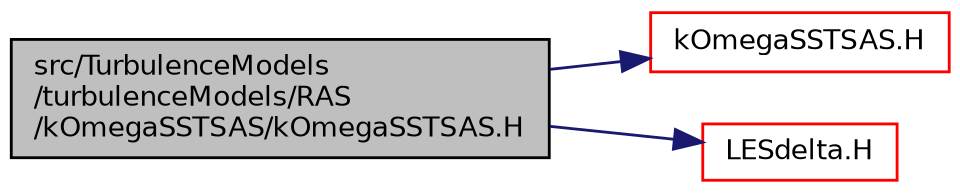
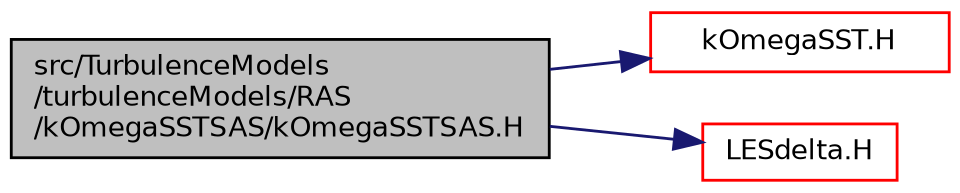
node "kOmegaSSTSAS.H": label "kOmegaSSTSAS.H" -> "kOmegaSST.H"
